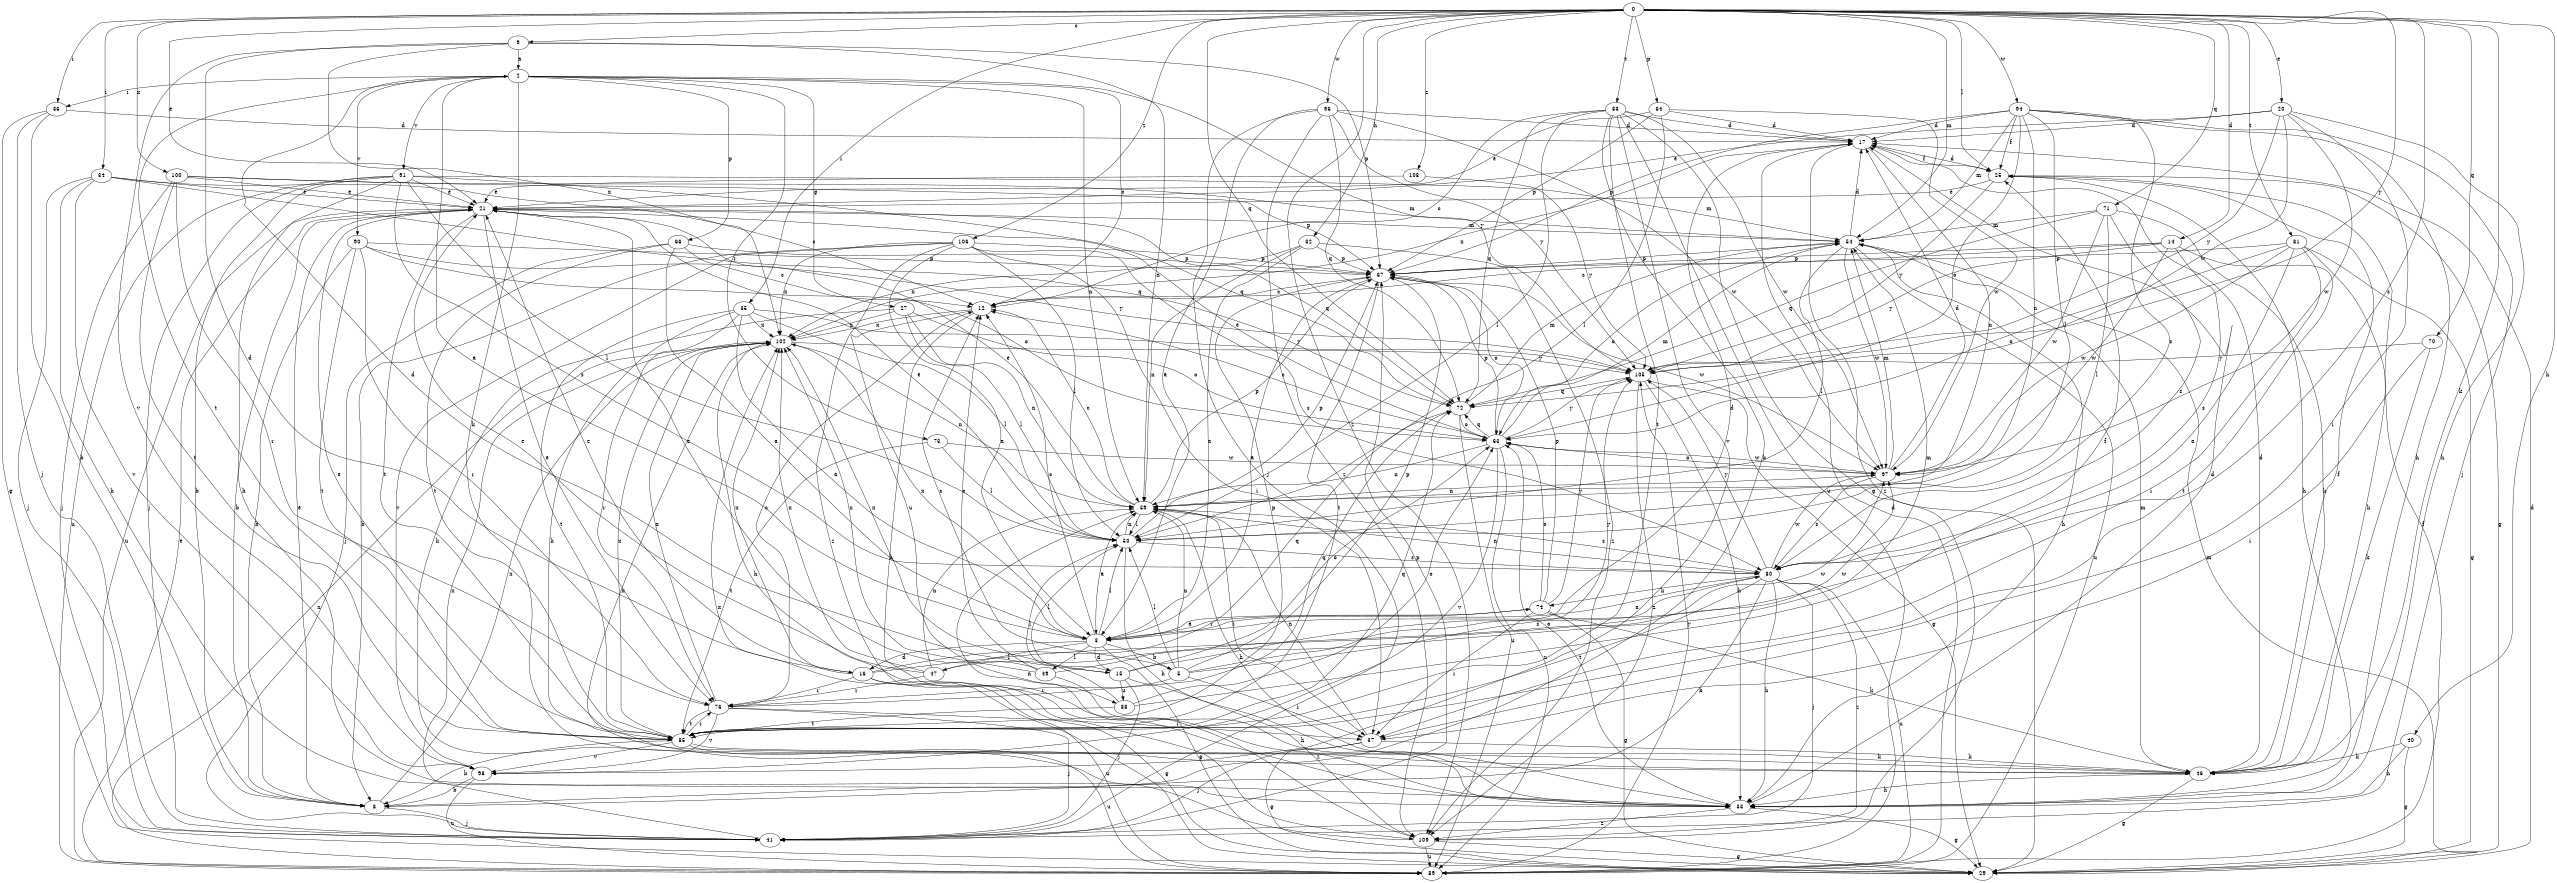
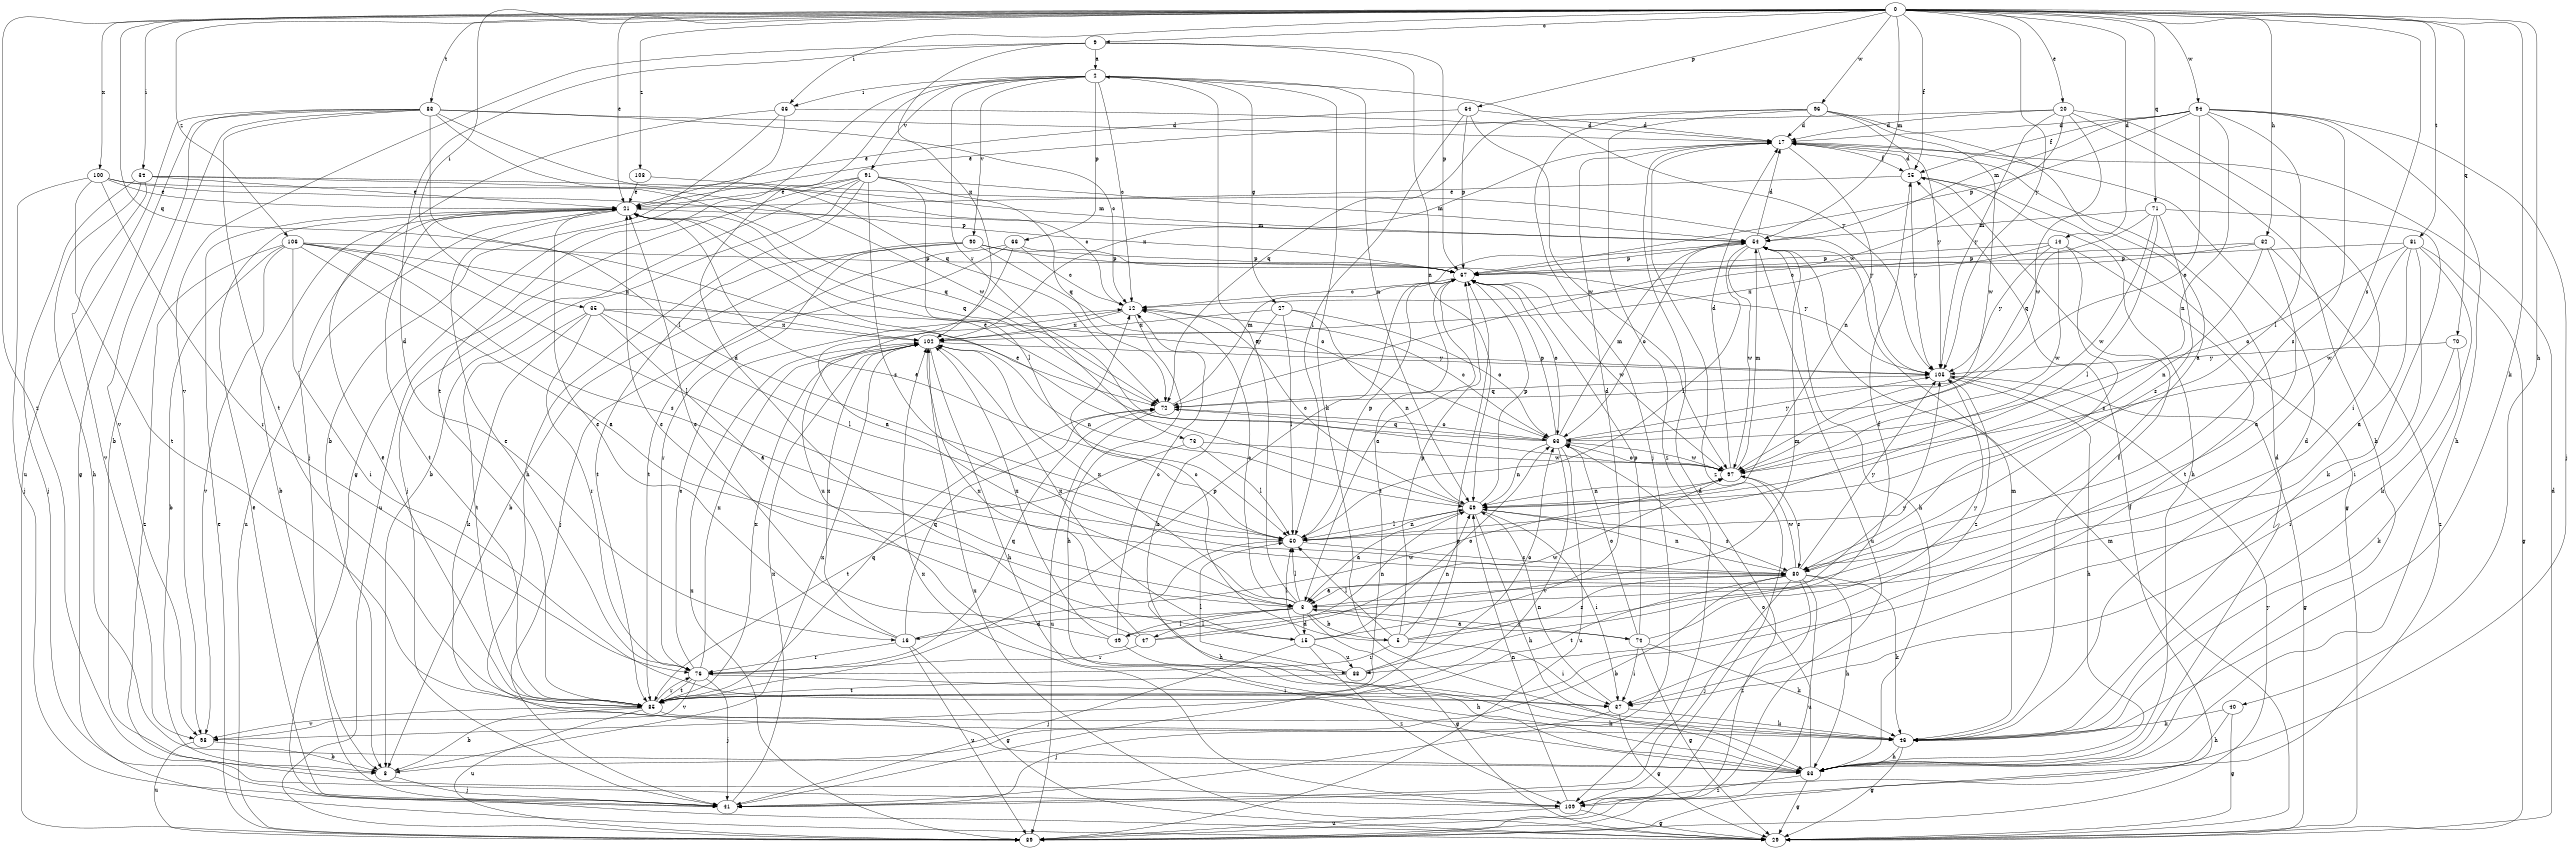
edge "0" -> "25": label "l" -> "f"
edge "8" -> "21": now "41" -> "21"
edge "80" -> "74": now "80" -> "46"
edge "105" -> "109": now "105" -> "88"
